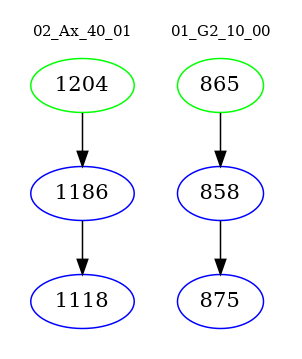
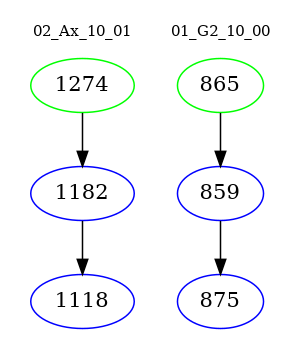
cluster "02_Ax_40_01": label "02_Ax_40_01" -> "02_Ax_10_01"
node "1204": label "1204" -> "1274"
node "1186": label "1186" -> "1182"
node "858": label "858" -> "859"
